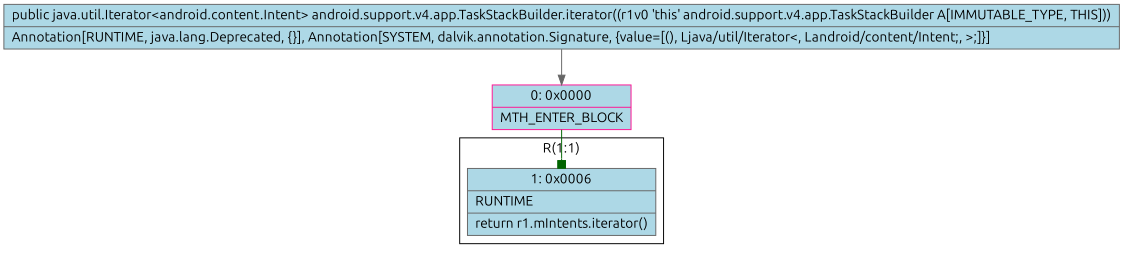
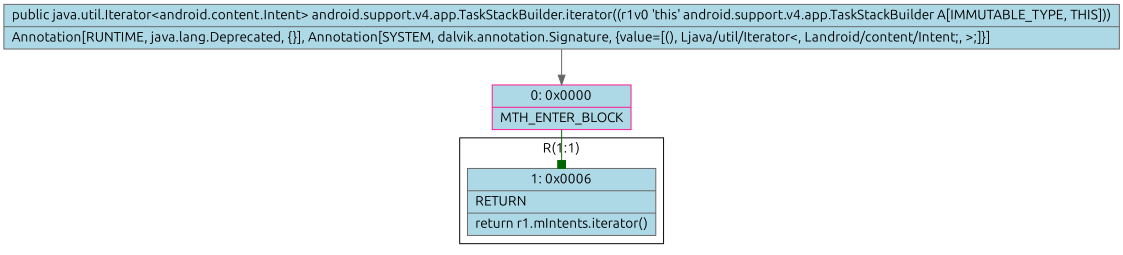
node "1: 0x0006": text "RUNTIME" -> "RETURN"
